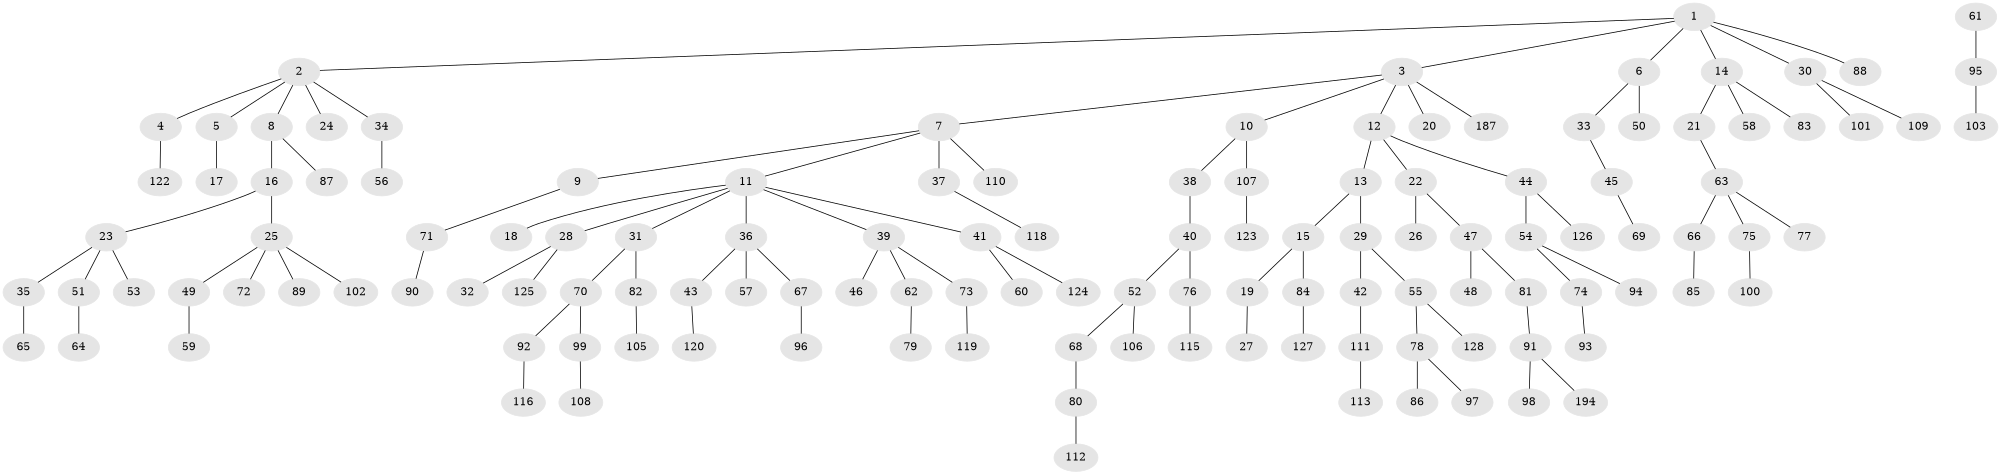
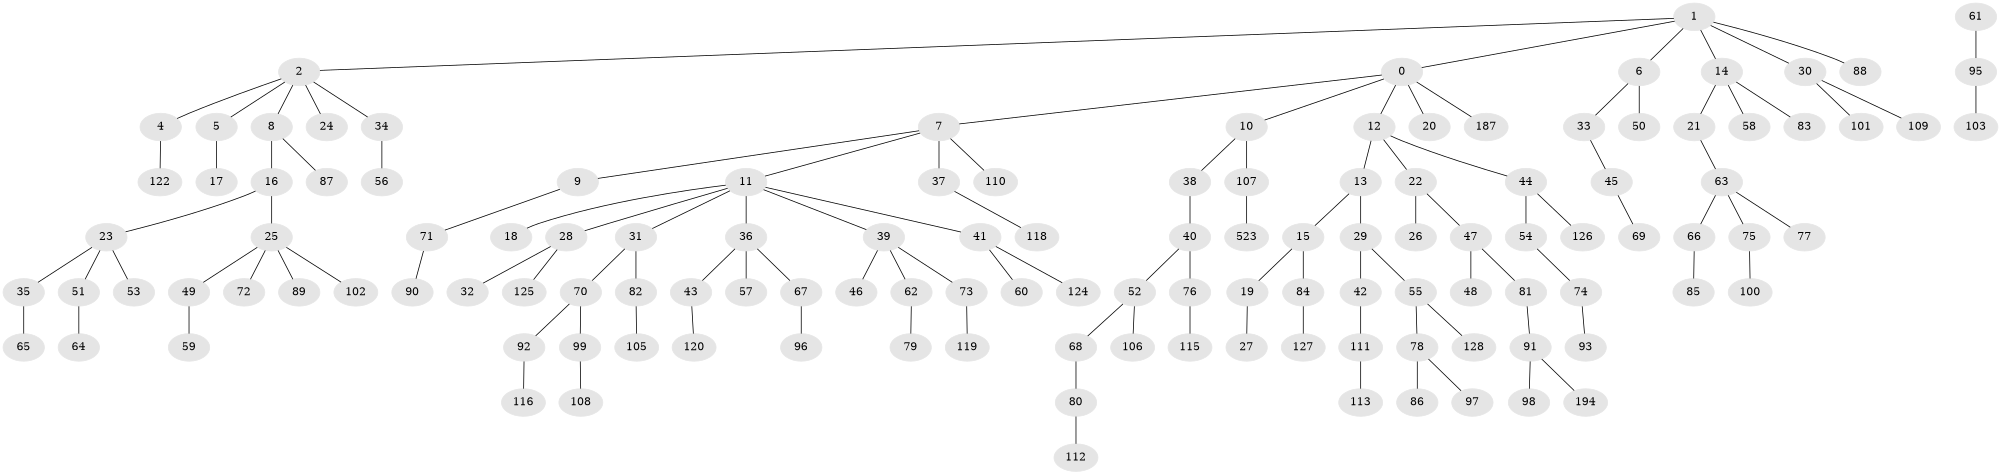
node "3": label "3" -> "0"
node "123": label "123" -> "523"
node "94": removed
